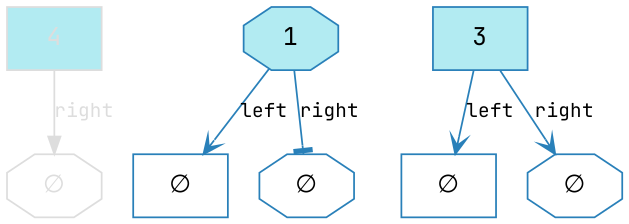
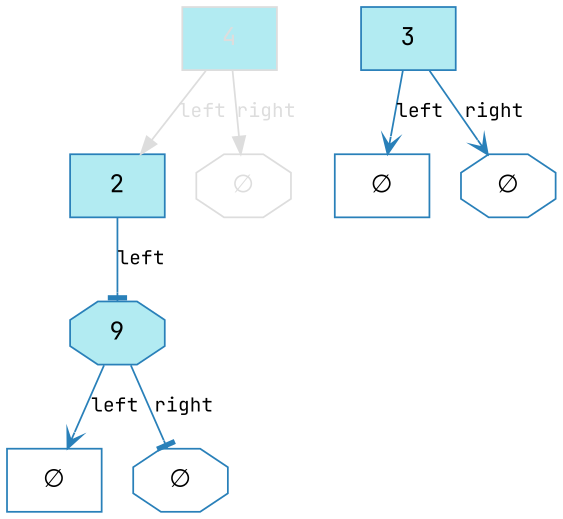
node "1": label "1" -> "9"
node "2": added
